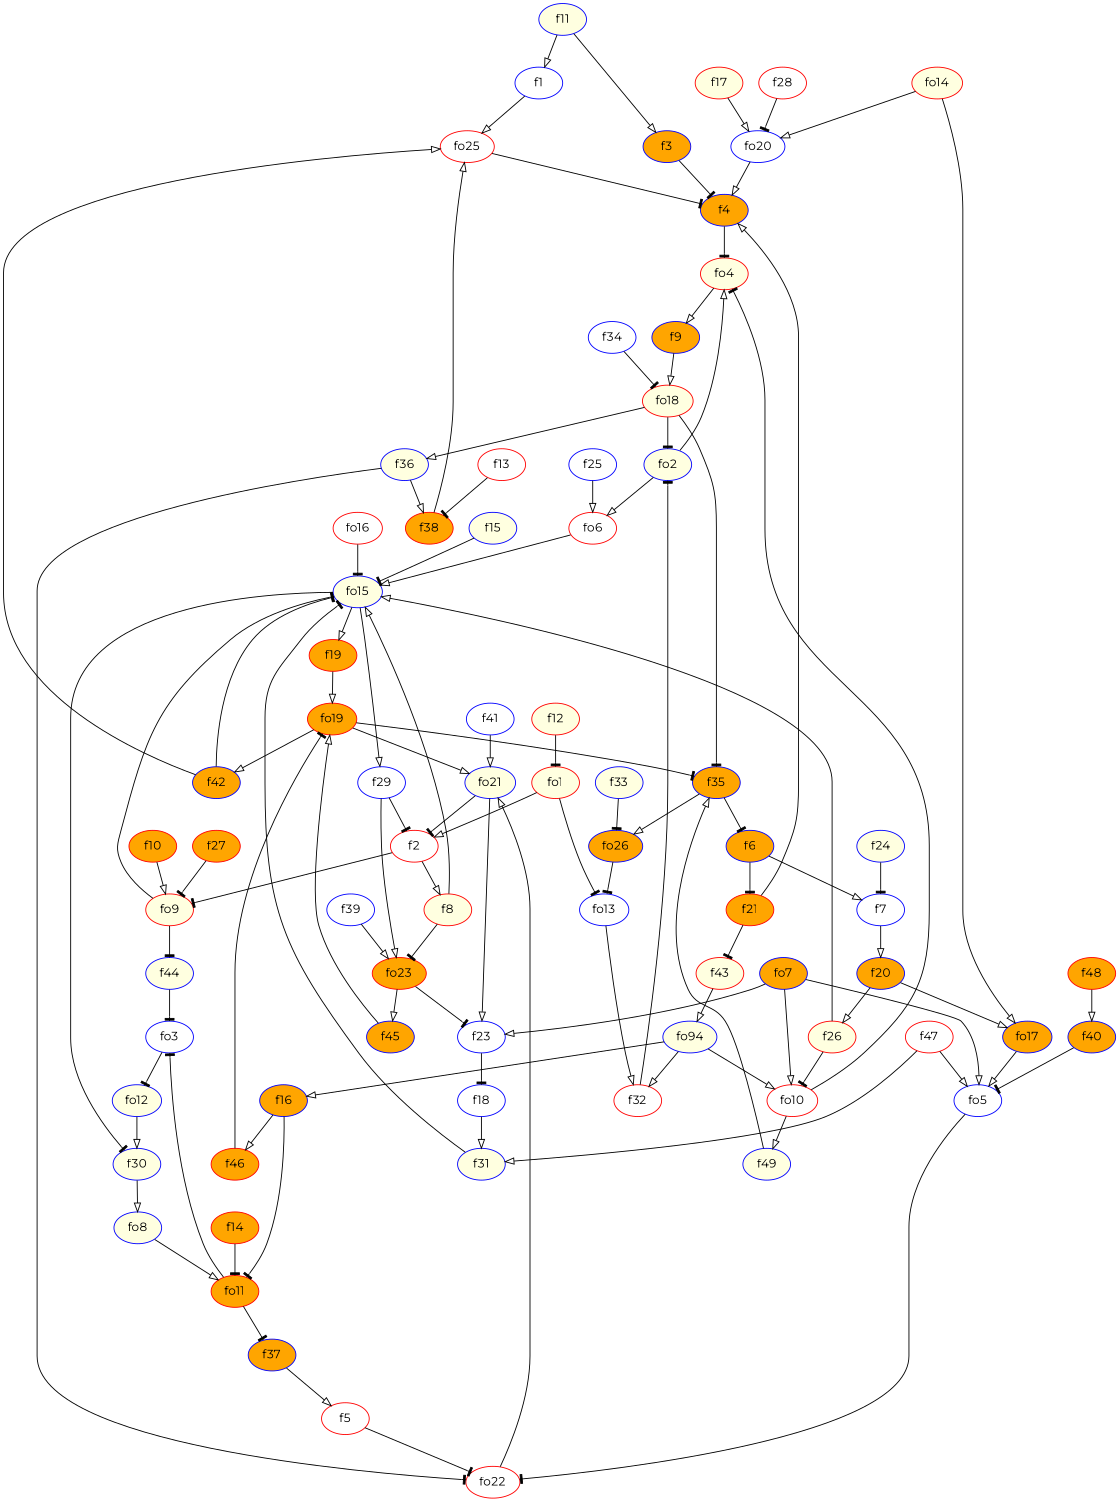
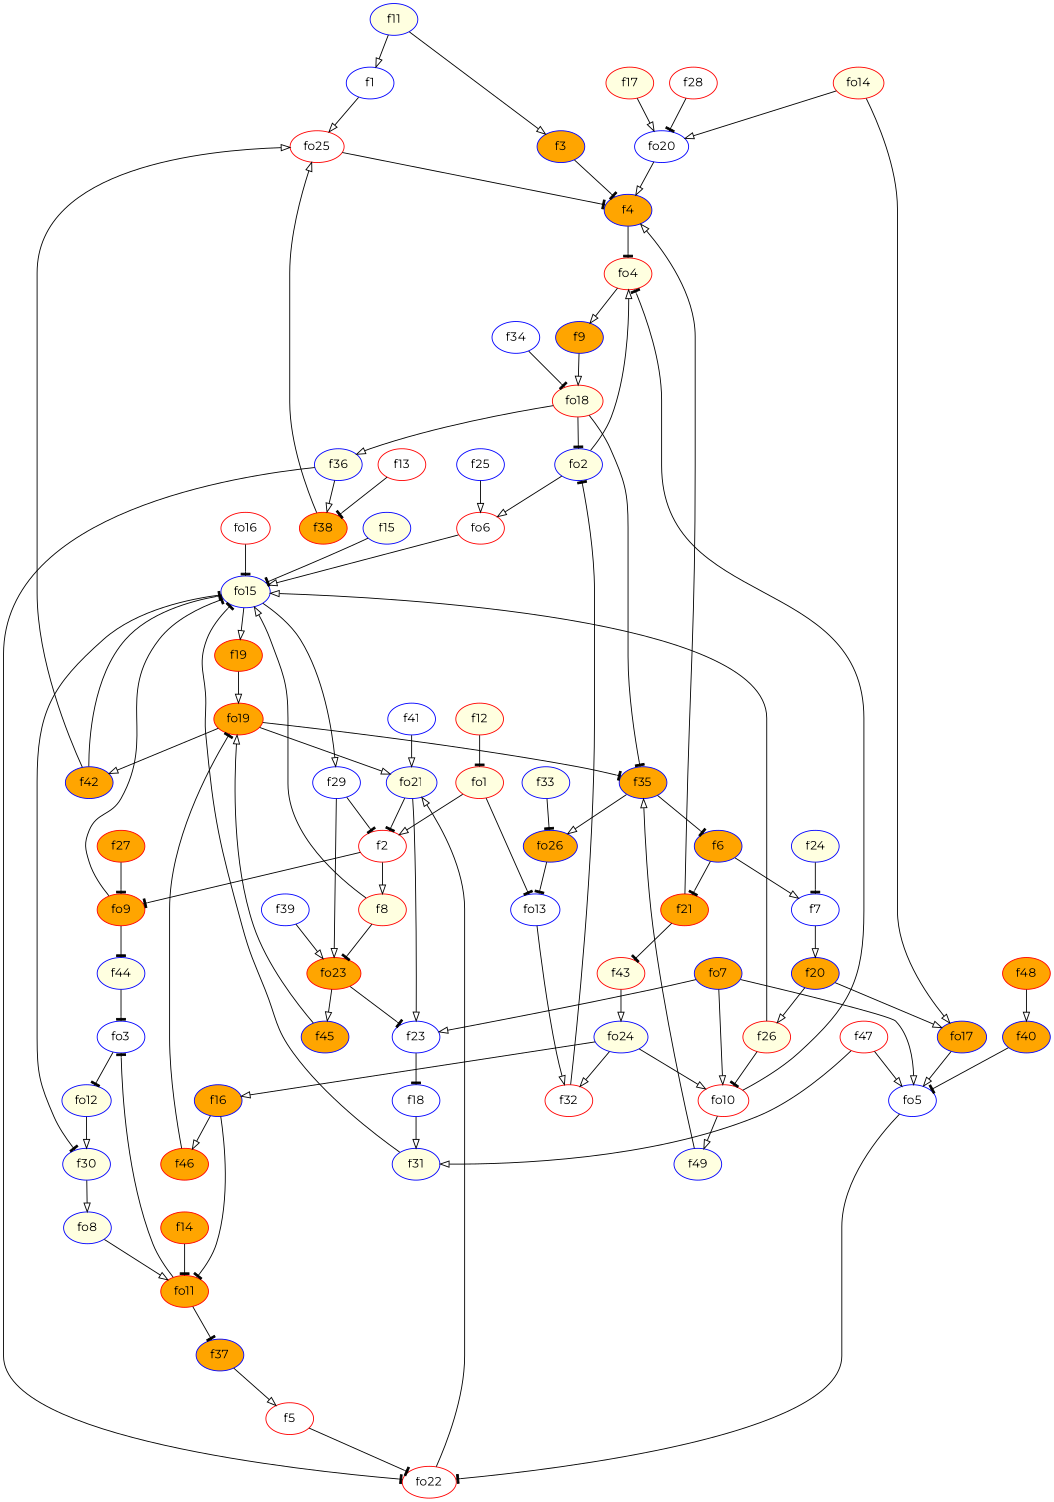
node "f10": removed
node "fo9": fillcolor lightyellow -> orange
node "fo94": label "fo94" -> "fo24"
